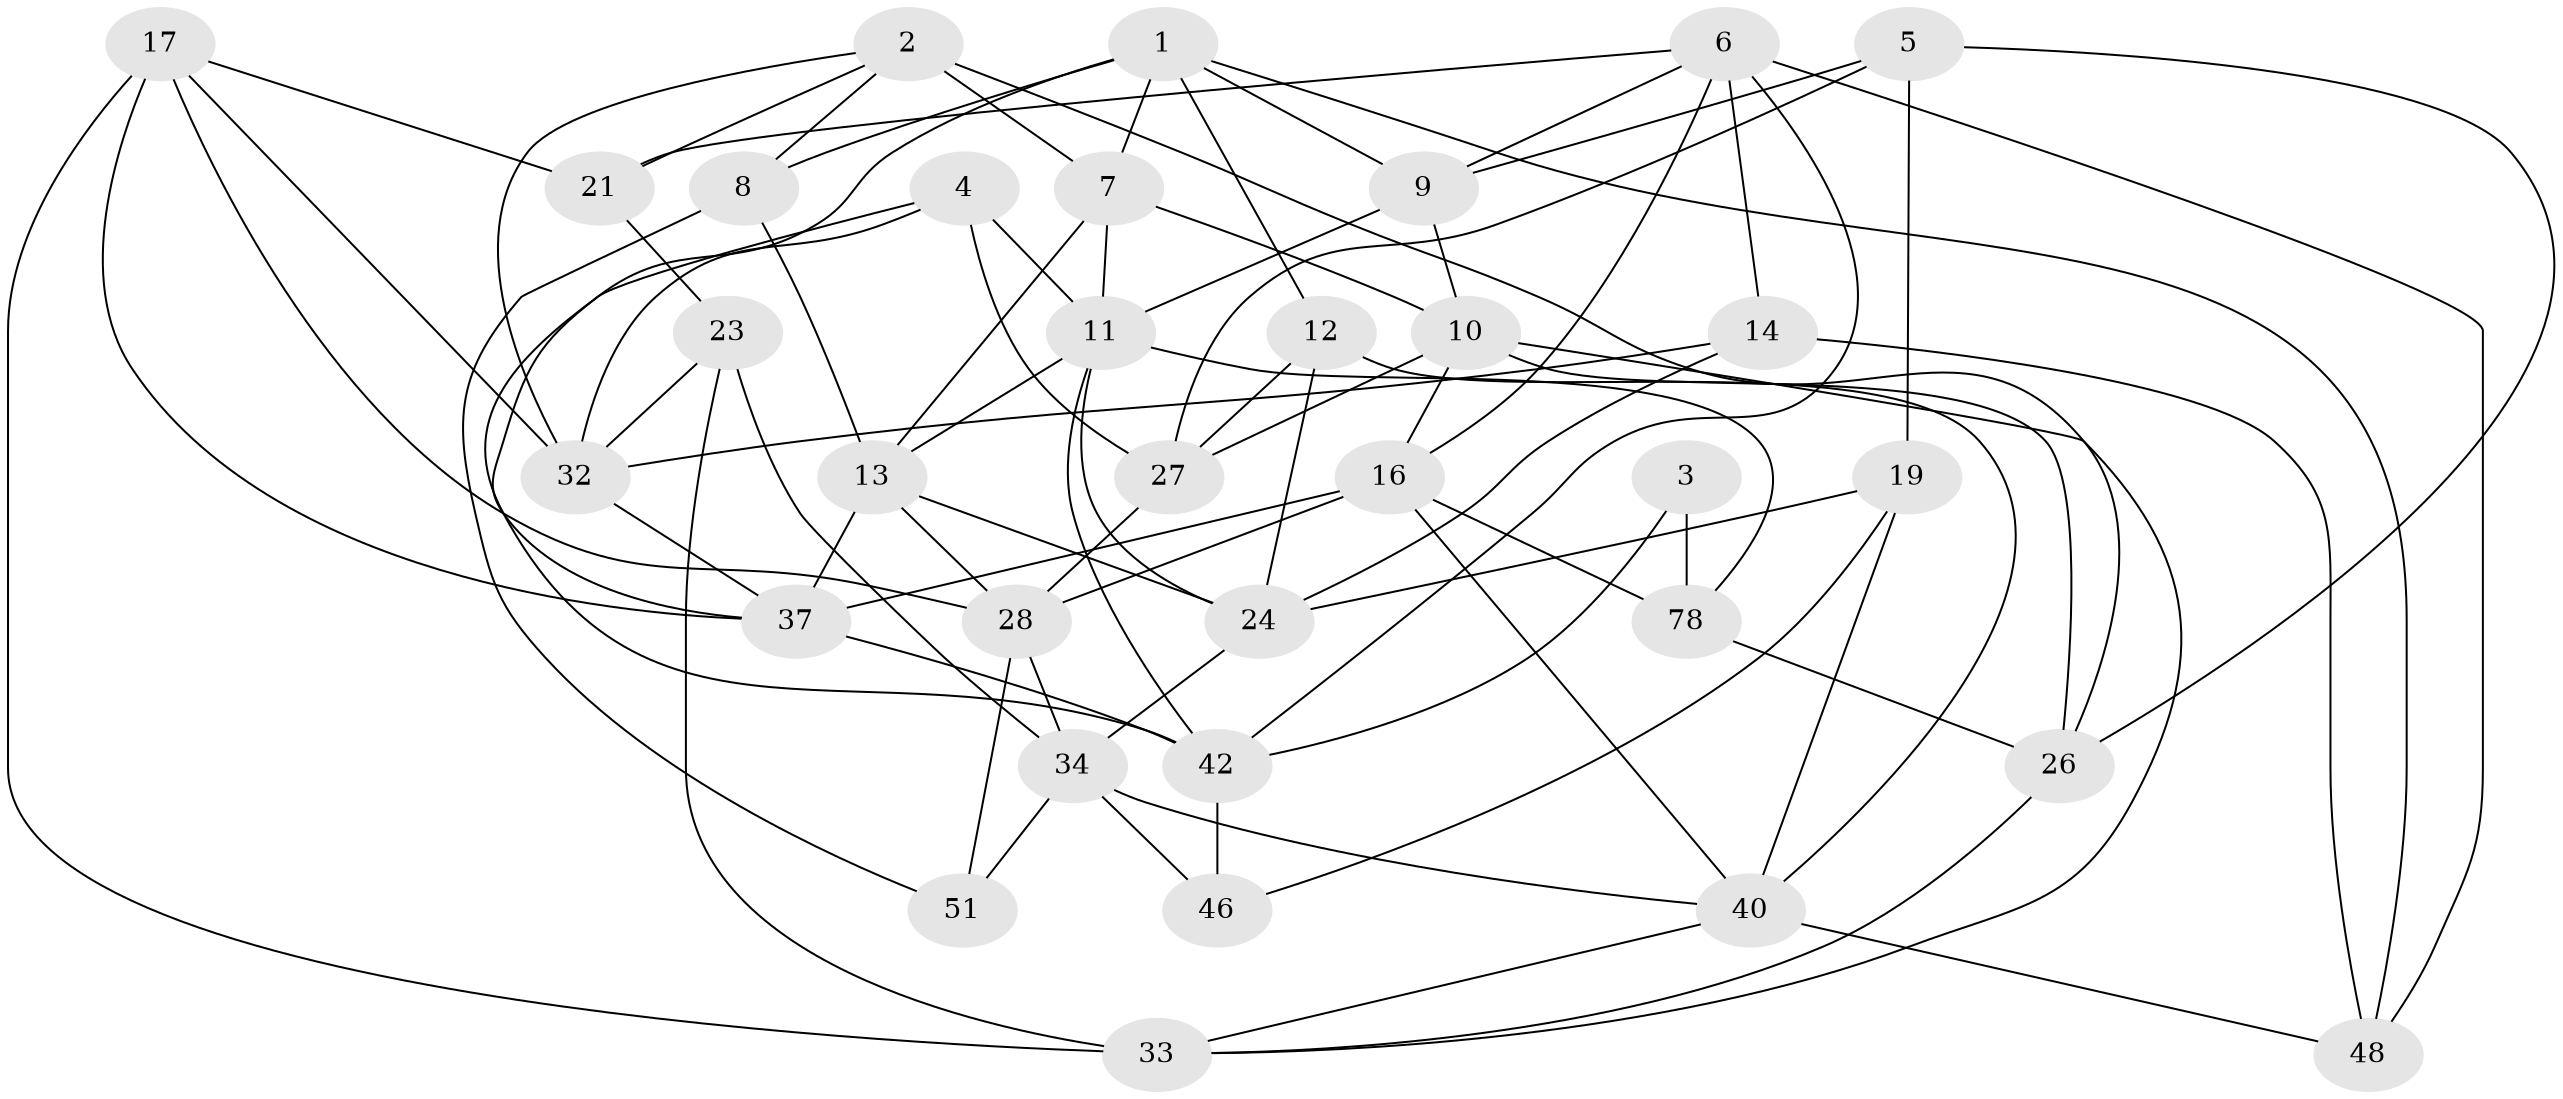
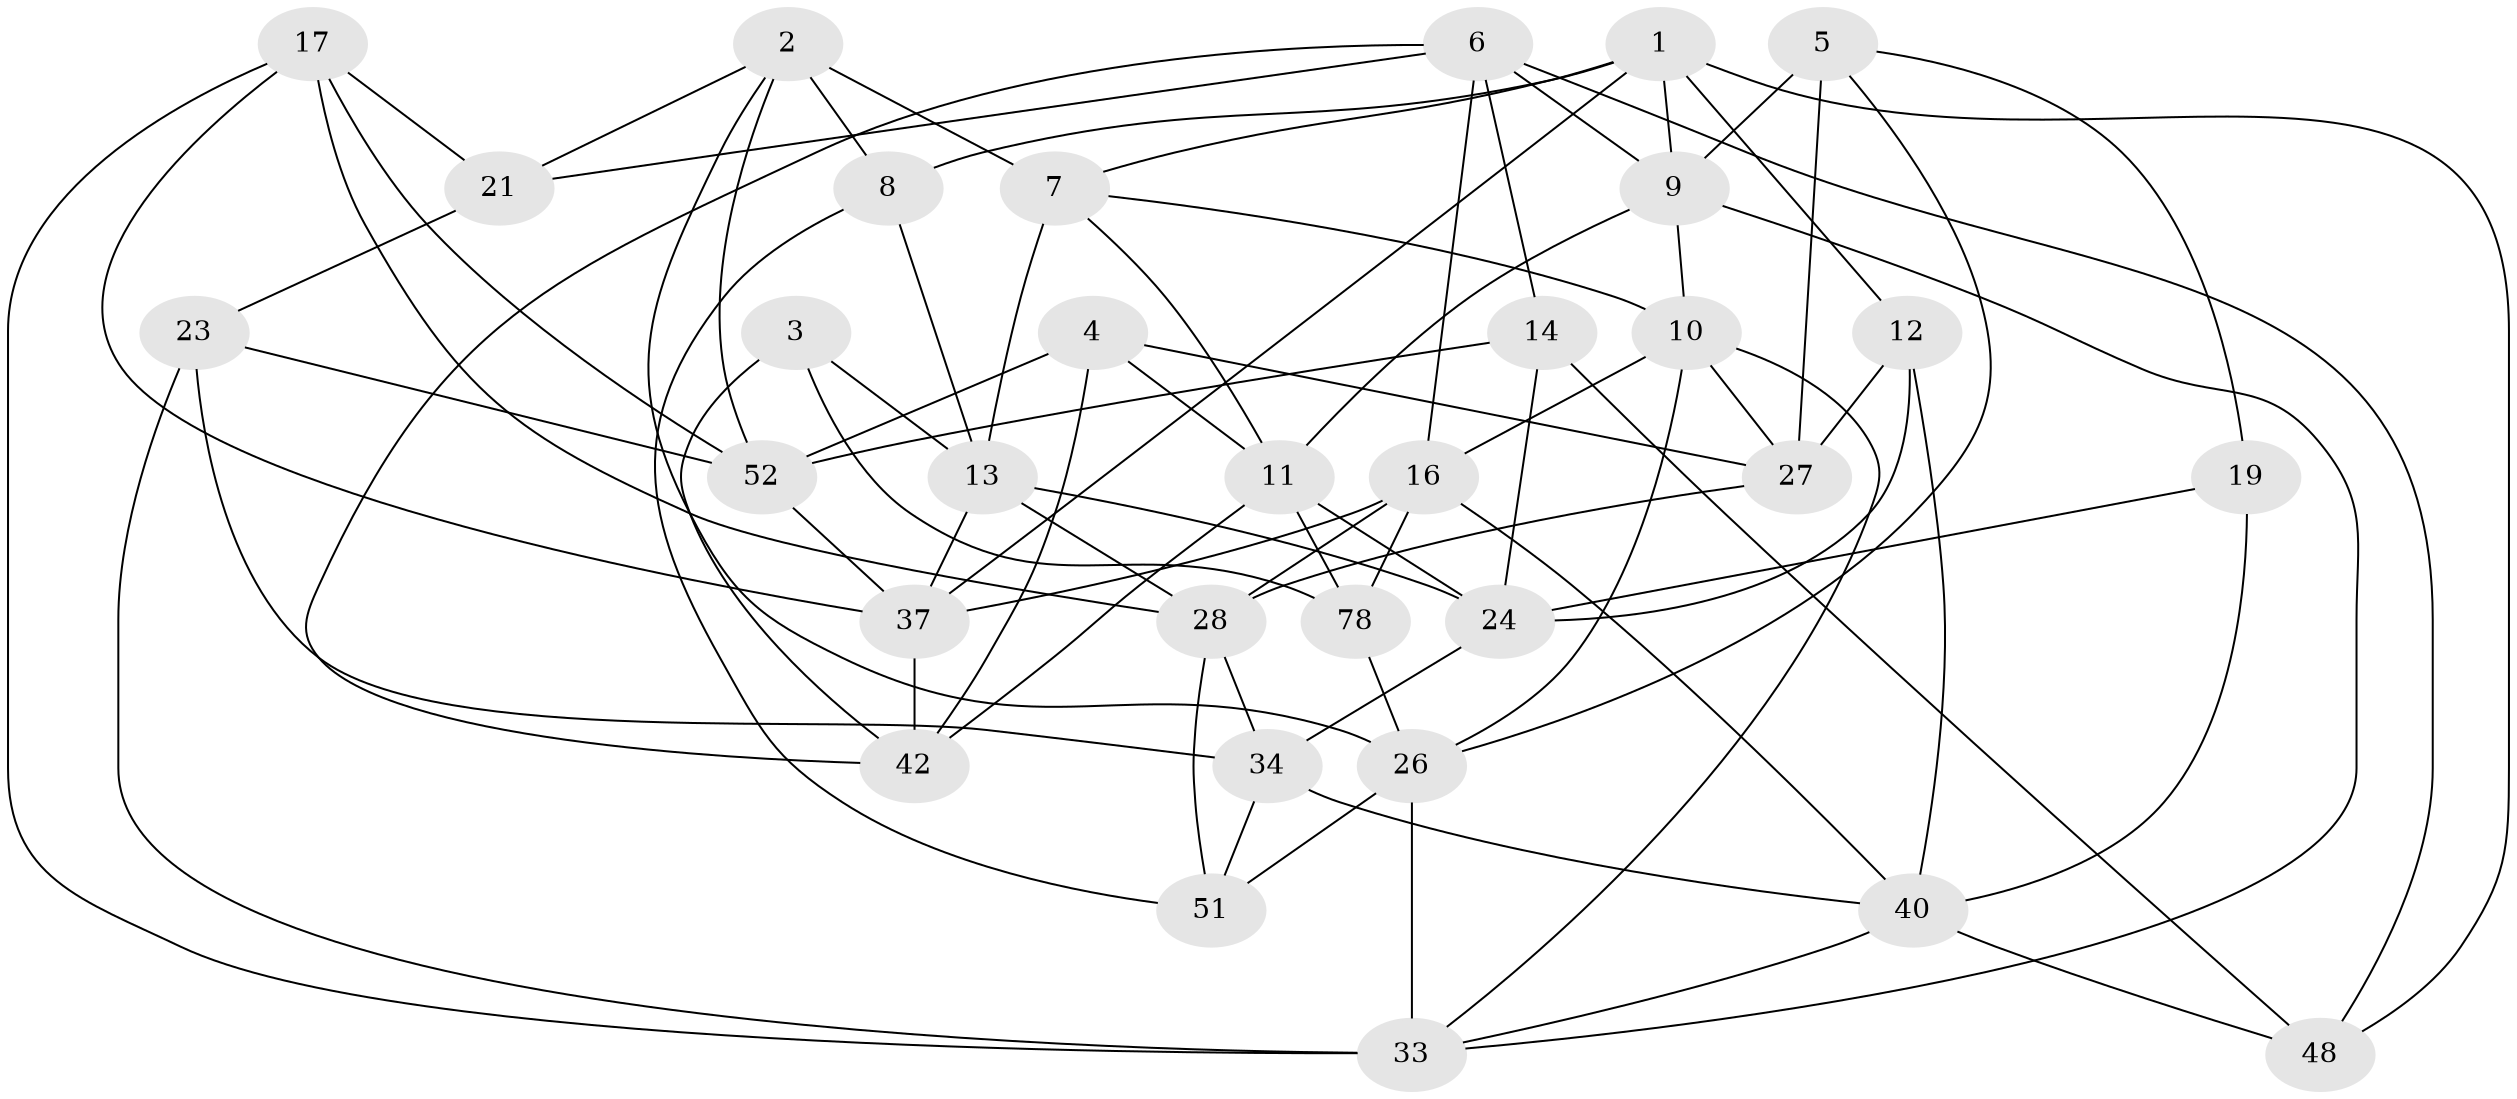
edge "11" -- "13": now "3" -- "13"
node "32": label "32" -> "52"
edge "9" -- "33": added
edge "26" -- "51": added
node "46": removed
